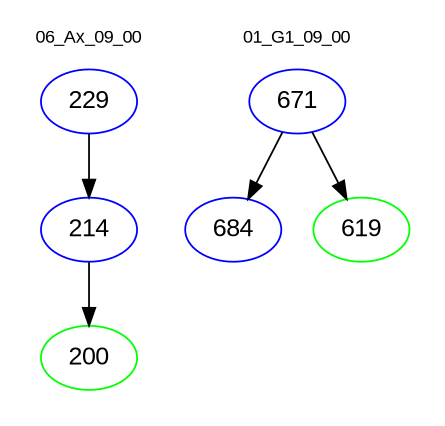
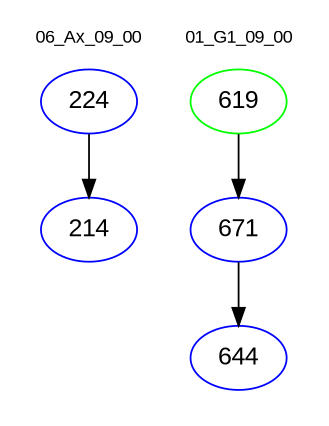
node "229": label "229" -> "224"
edge "671" -> "619": reversed
node "684": label "684" -> "644"
node "200": removed
